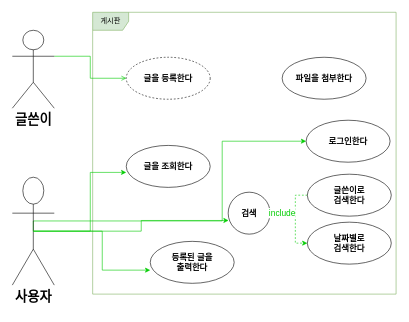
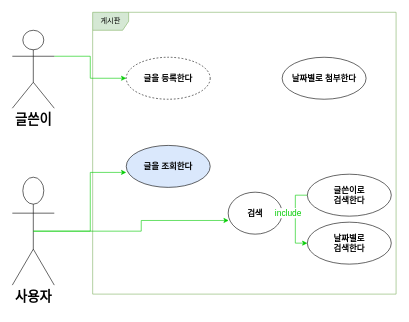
edge "글쓴이" -> "글을 등록한다": arrowhead open -> classic
node "파일을 첨부한다": label "파일을 첨부한다" -> "날짜별로 첨부한다"
edge "사용자" -> "로그인한다": removed
node "로그인한다": removed
node "글을 조회한다": fillcolor #ffffff -> #dae8fc
node "검색": size 42x42 -> 54x42
edge "글쓴이로 검색한다" -> "날짜별로 검색한다": style dashed -> solid
node "등록된 글을 출력한다": removed
edge "사용자" -> "등록된 글을 출력한다": removed
